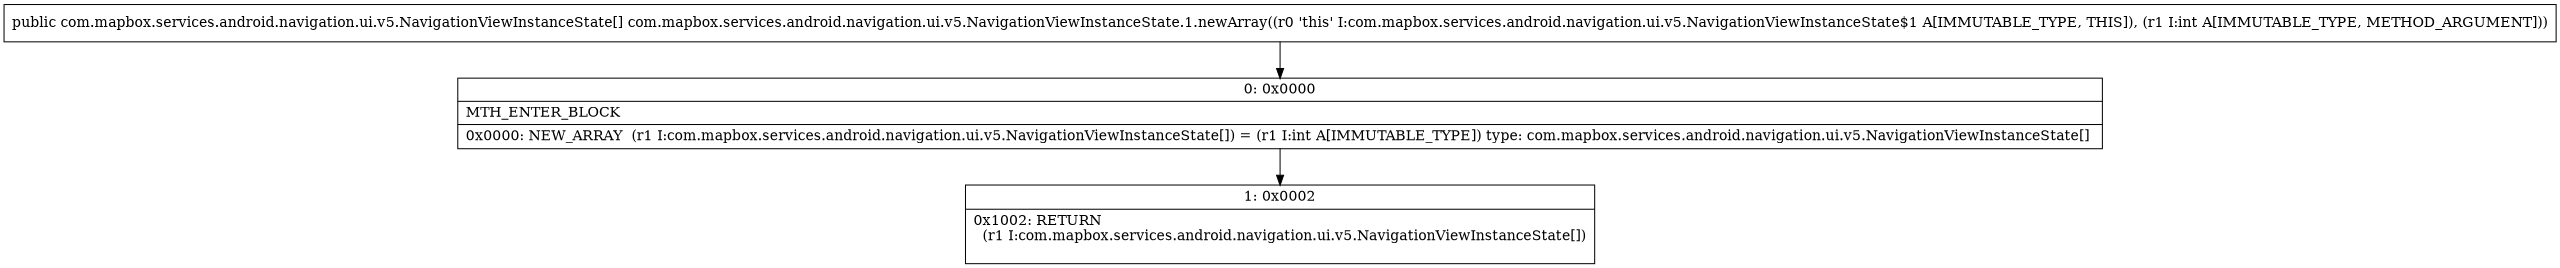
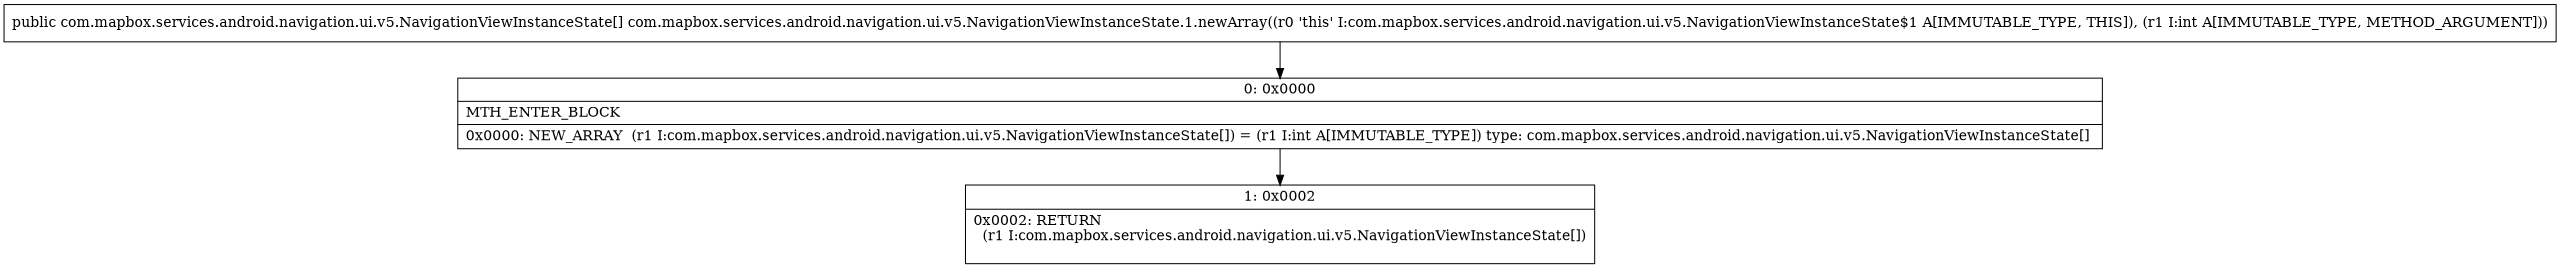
node "1: 0x0002": text "0x1002: RETURN" -> "0x0002: RETURN"
